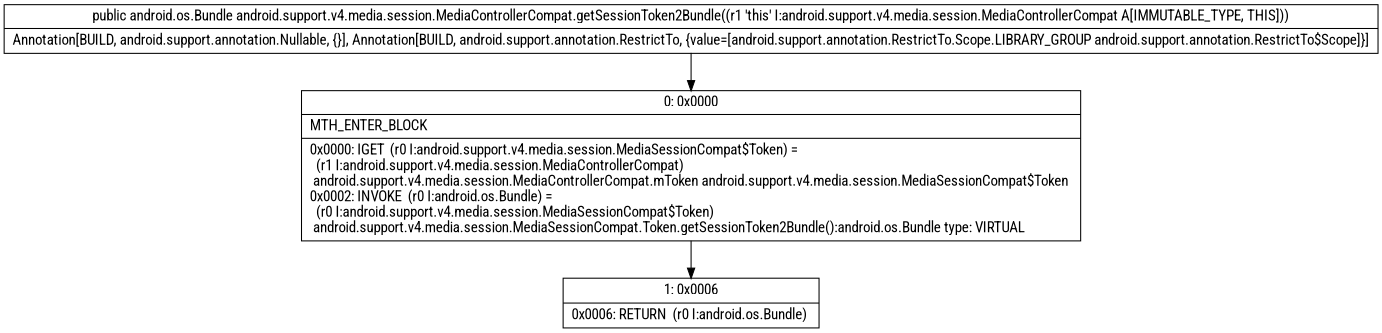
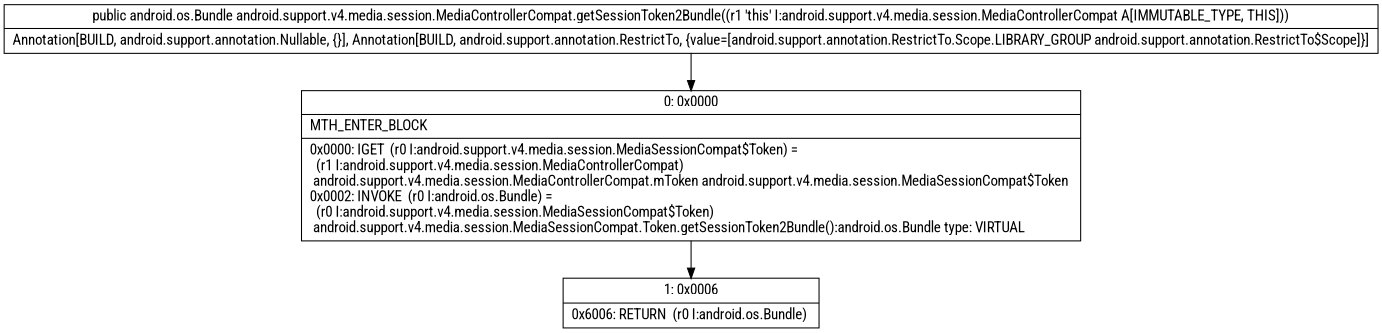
node "1: 0x0006": text "0x0006: RETURN  (r0 I:android.os.Bundle)" -> "0x6006: RETURN  (r0 I:android.os.Bundle)"
